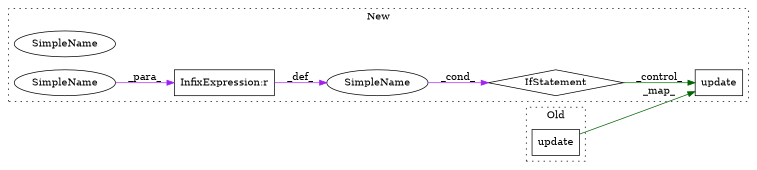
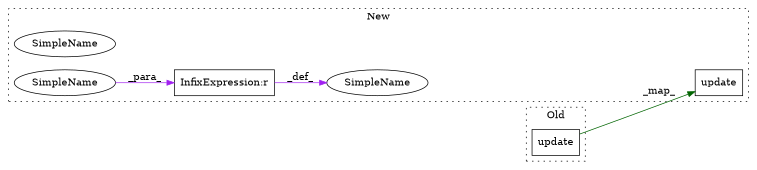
node "IfStatement": removed
